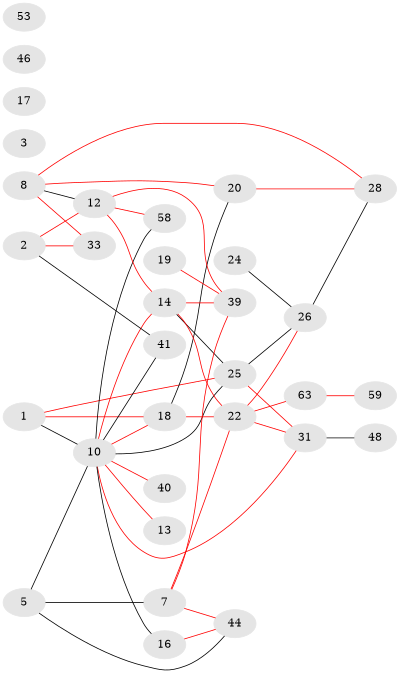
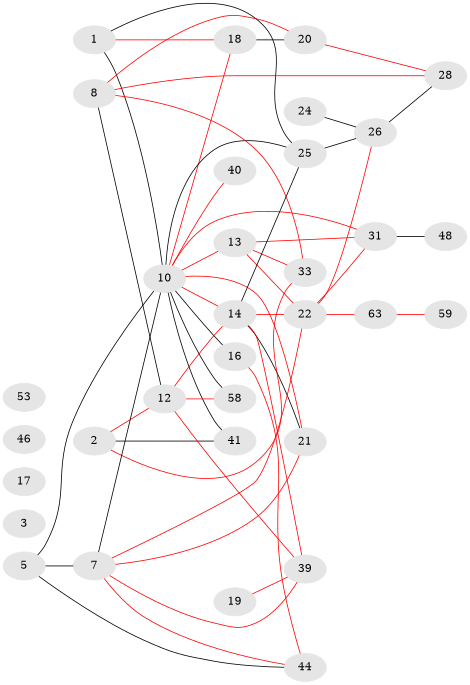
edge "13" -- "33": added
edge "25" -- "1": color red -> black
edge "25" -- "31": now "13" -- "31"
edge "18" -- "22": now "13" -- "22"
edge "10" -- "7": added
node "21": added
